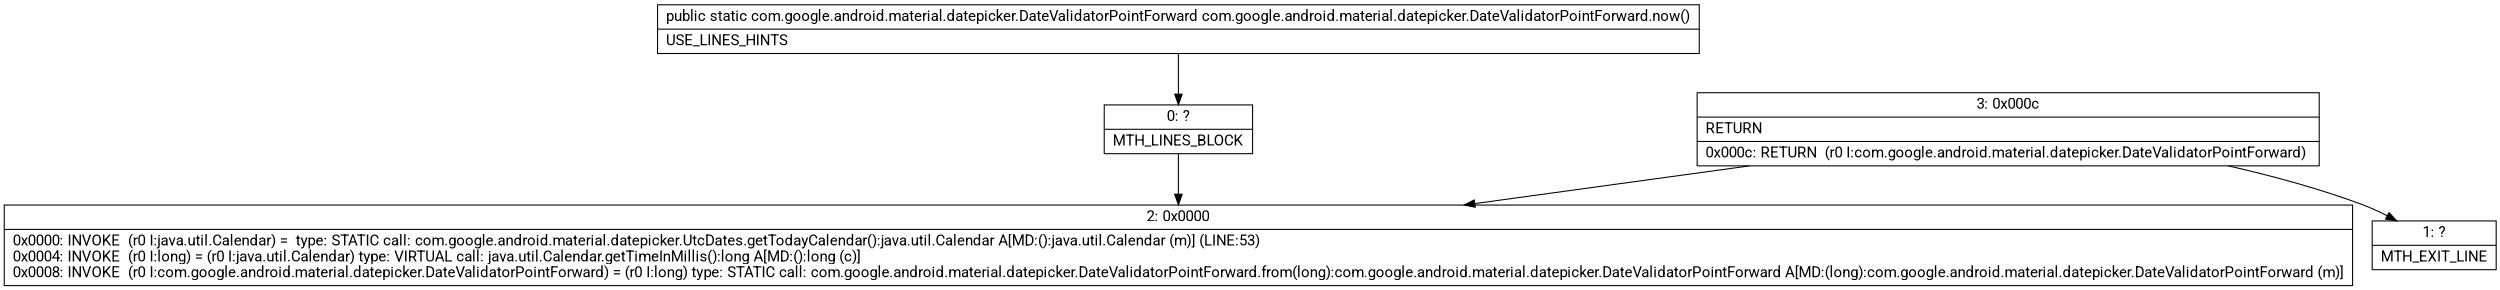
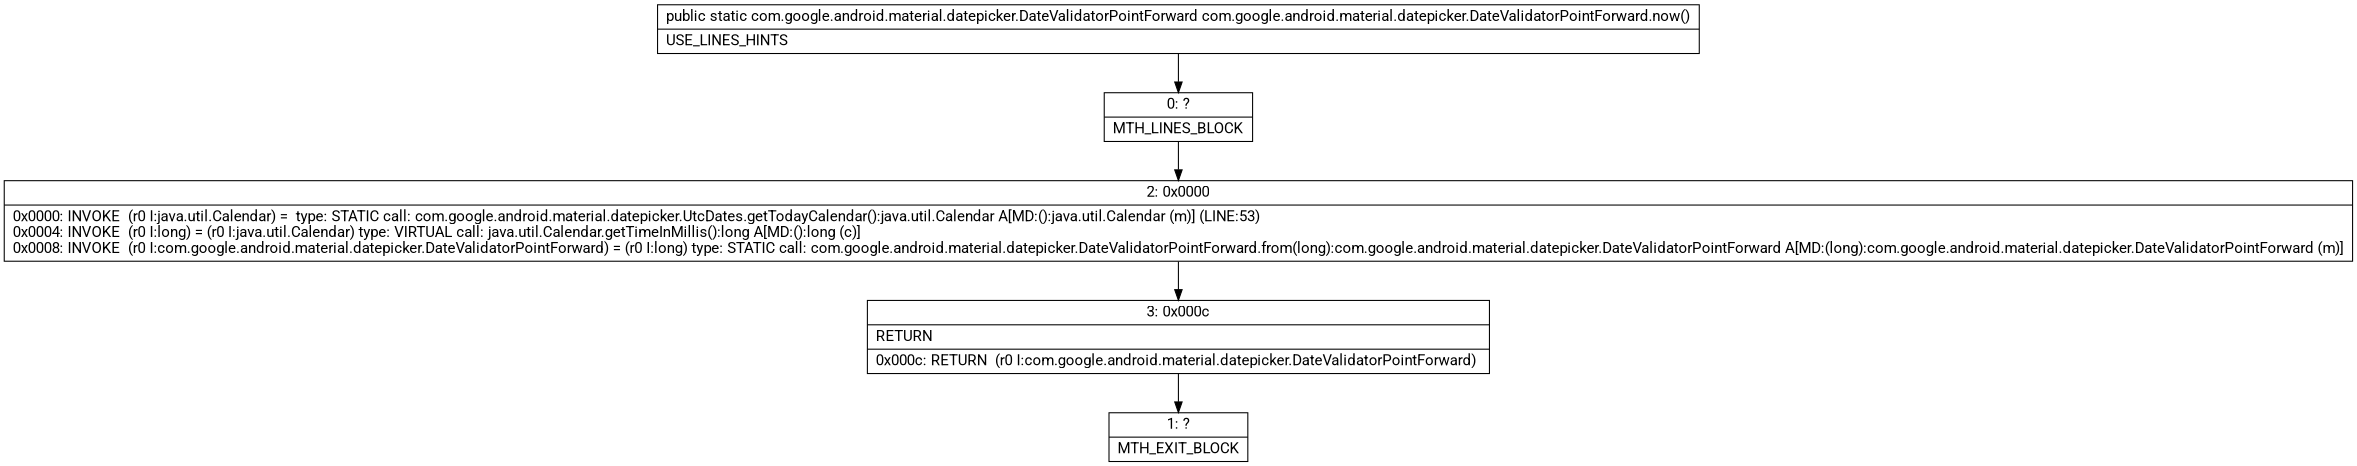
edge "3: 0x000c" -> "2: 0x0000": reversed
node "1: ?": text "MTH_EXIT_LINE" -> "MTH_EXIT_BLOCK"
